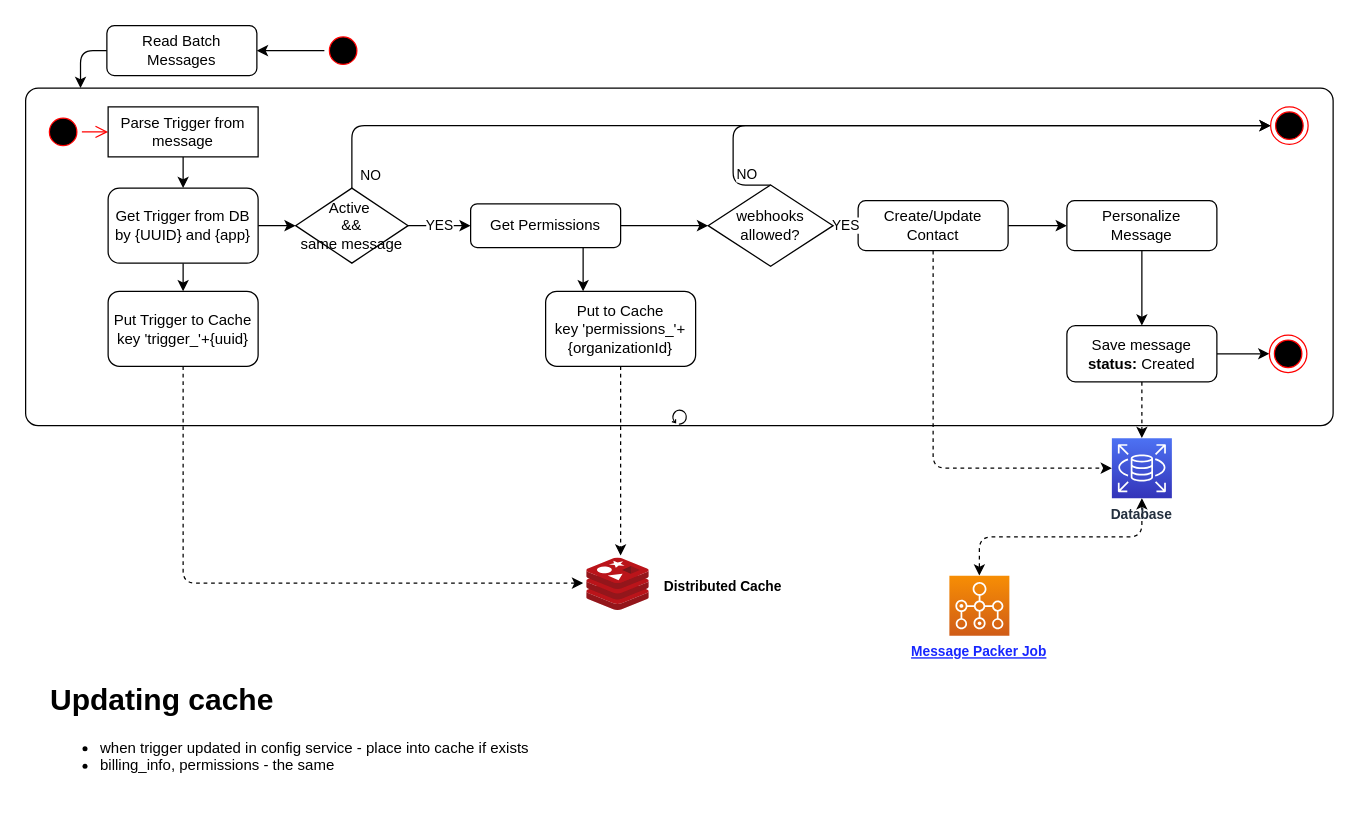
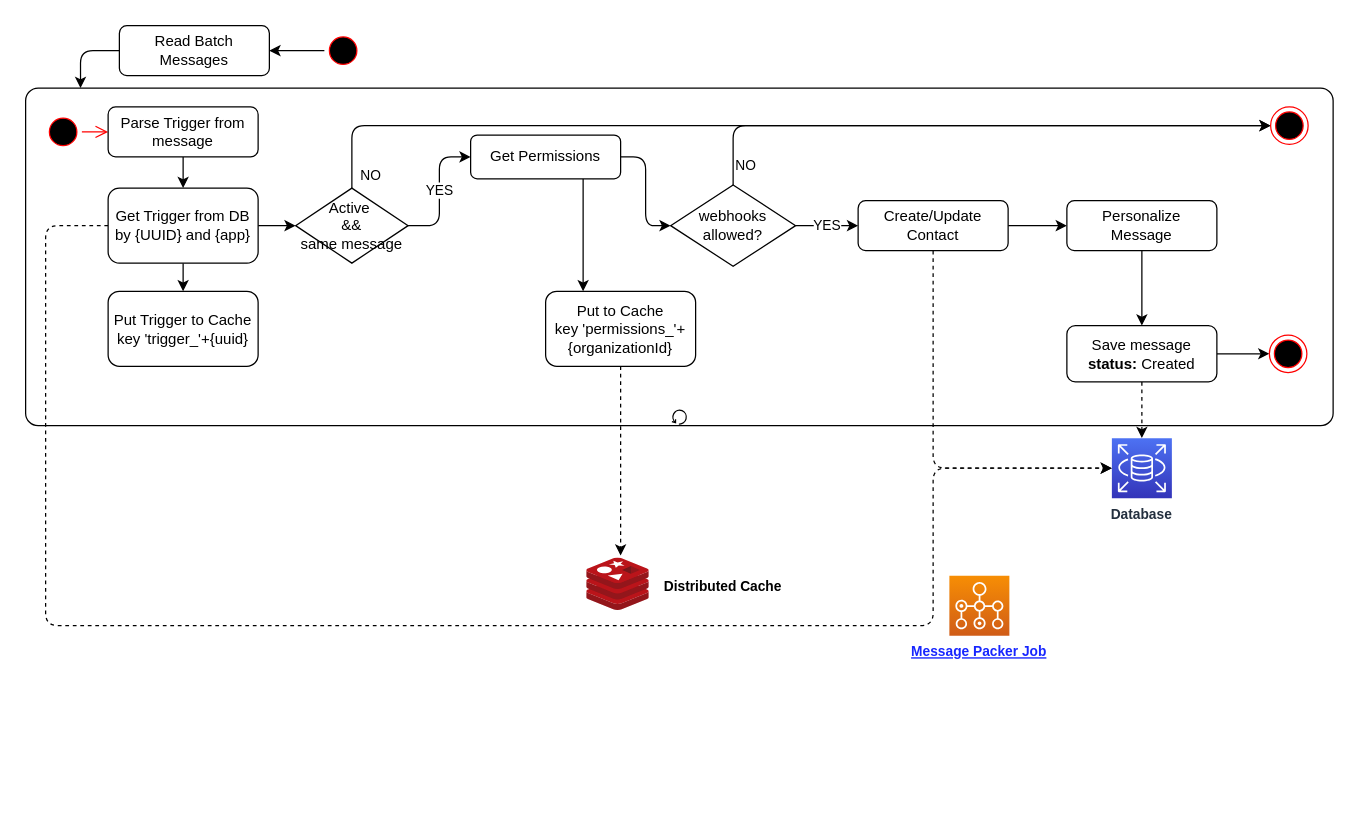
node "Read Batch Messages": moved (182, 51) -> (194, 51)
node "Parse Trigger from message": shape rectangle -> rounded rectangle
node "Get Permissions": moved (546, 226) -> (546, 157)
node "webhooks allowed?": moved (771, 226) -> (733, 226)
edge "Database" -- "Message Packer Job": removed
edge "Put Trigger to Cache key 'trigger_'+{uuid}" -> "Distributed Cache": removed
edge "Get Trigger from DB by {UUID} and {app}" -> "Database": added
node "Updating cache when trigger updated in config service - place into cache if exists billing_info, permissions - the same": removed
